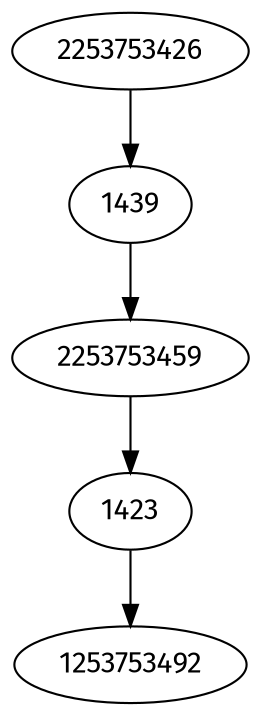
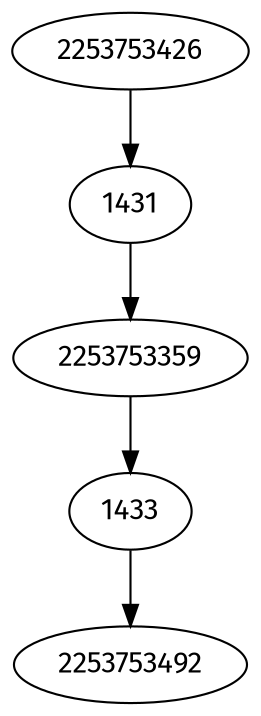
node "1439": label "1439" -> "1431"
node "2253753459": label "2253753459" -> "2253753359"
node "1423": label "1423" -> "1433"
node "1253753492": label "1253753492" -> "2253753492"
